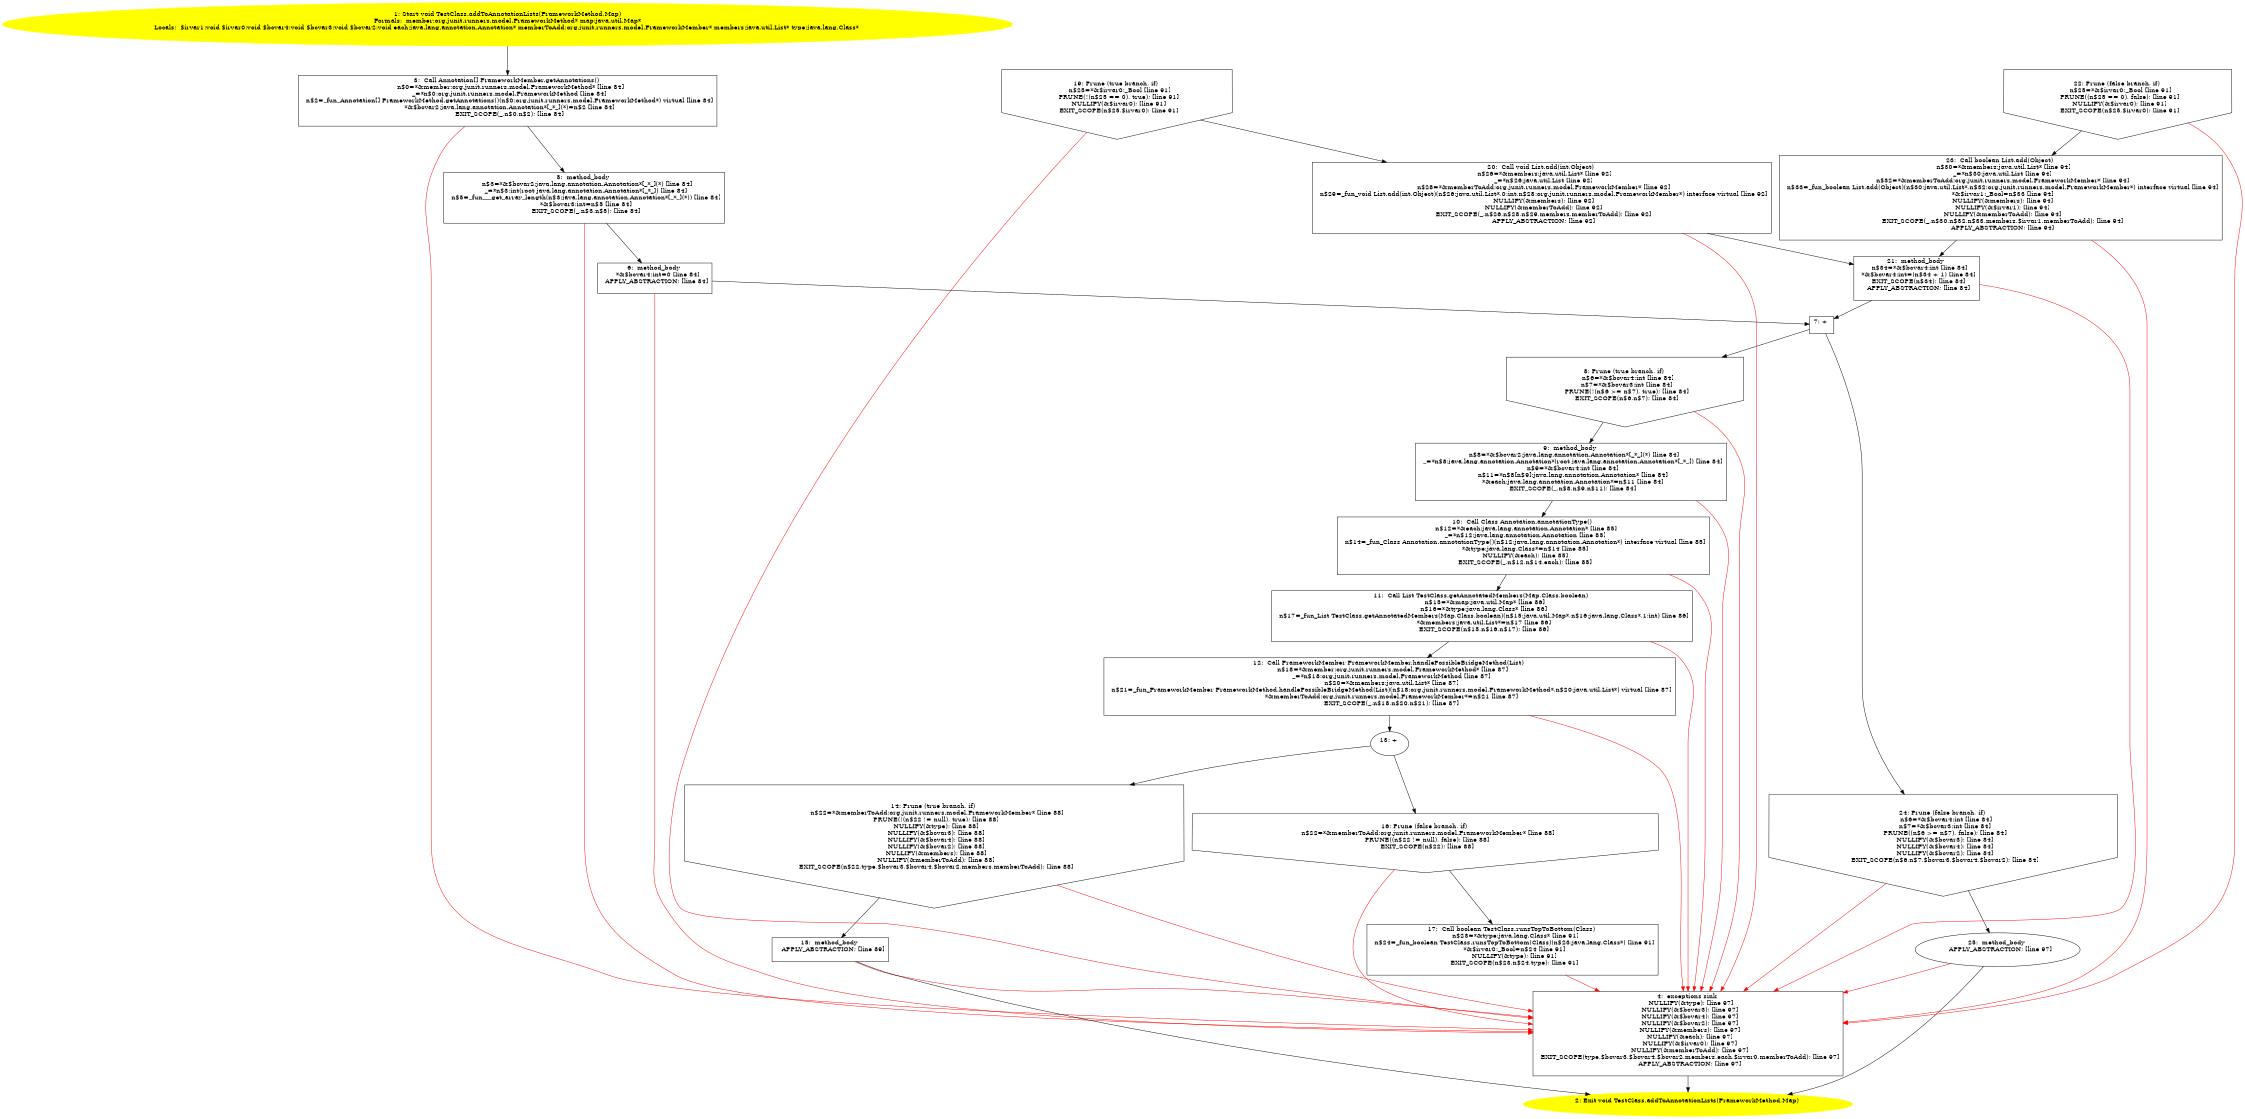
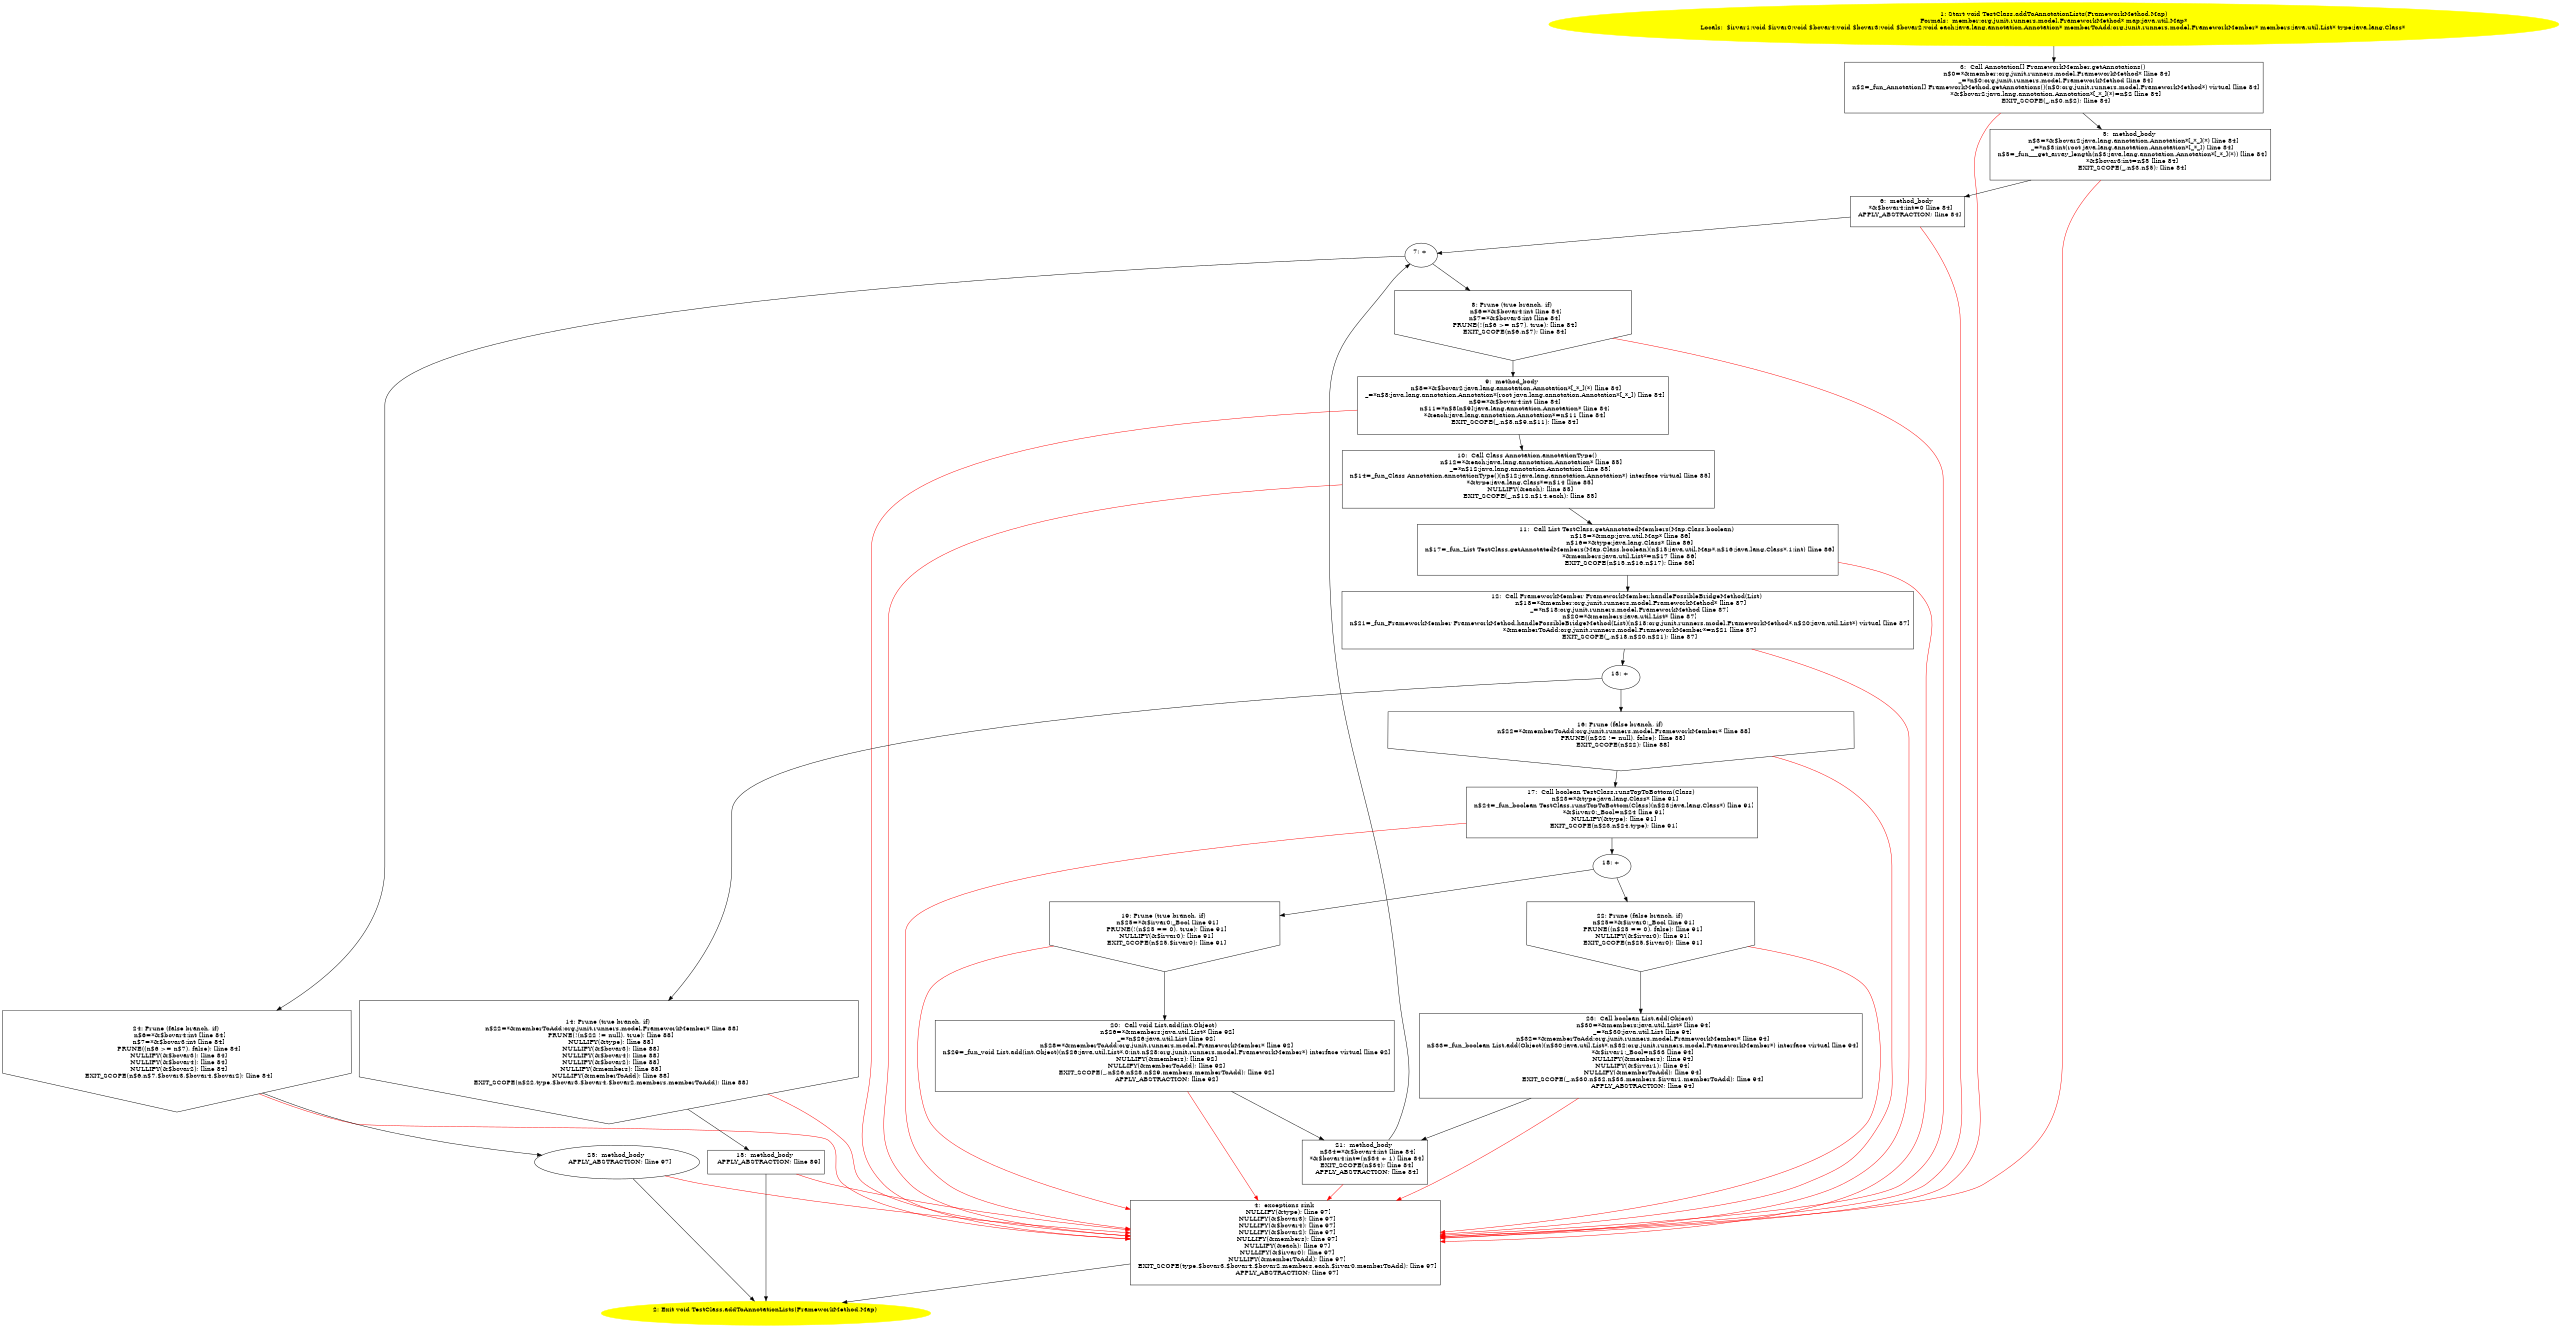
node "7: +": shape box -> ellipse
node "18: +": added
